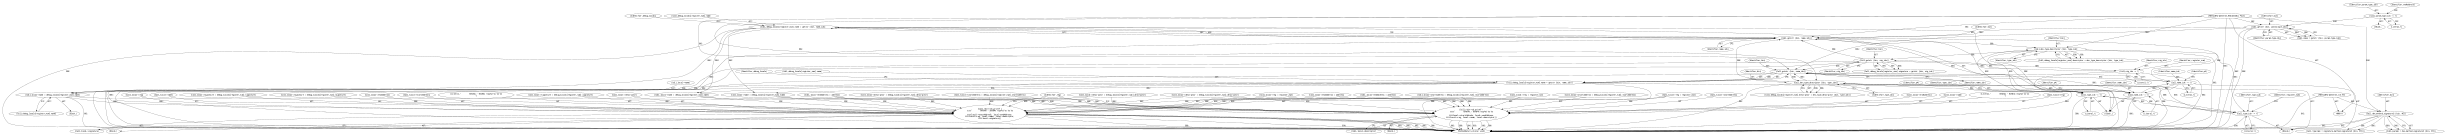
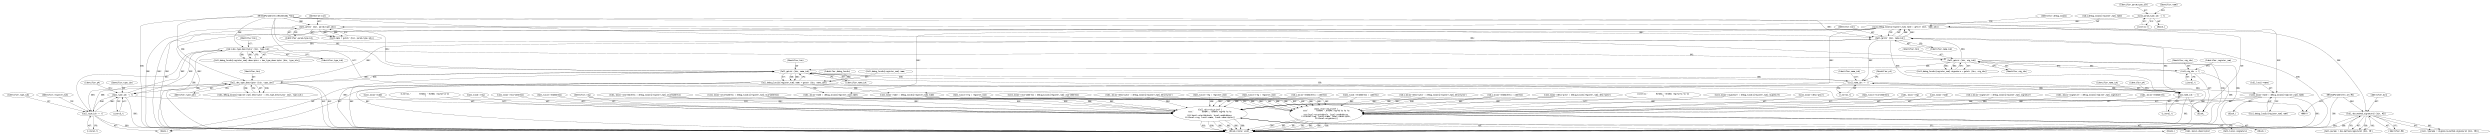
node "(Identifier,endAddress)": label "(Identifier,endAddress)" -> "(Identifier,name)"
edge "(MethodParameterIn,RBinDexObj *bin)" -> "(Call,getstr (bin, sig_idx))": added, label "DDG:"
node "(MethodReturn,static void)": label "(MethodReturn,static void)" -> "(Block,static void)"
node "(Identifier,MI)": added
